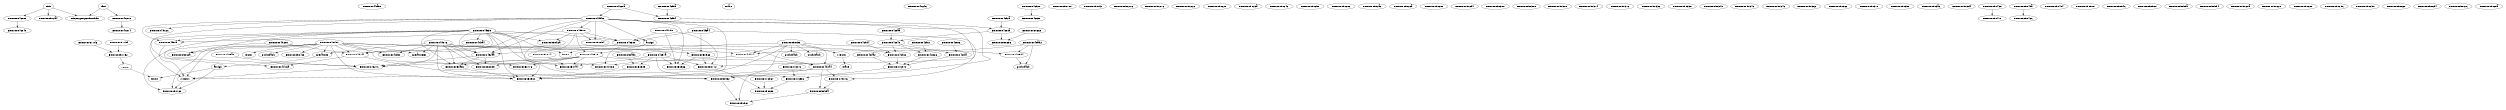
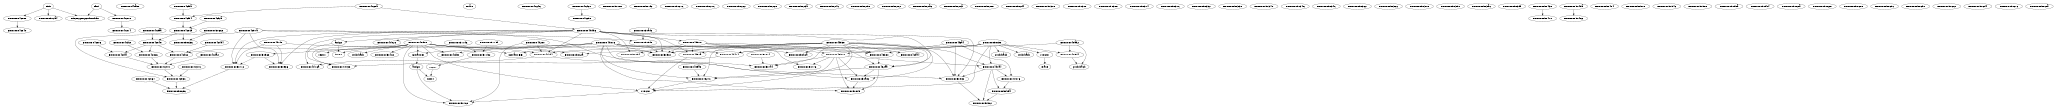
edge "FUN_0804f6a4" -> "FUN_08050968": now "FUN_0804f6a4" -> "FUN_08050be2"
edge "FUN_08050aec" -> "FUN_080509c0": now "FUN_08050aec" -> "FUN_080508de"
